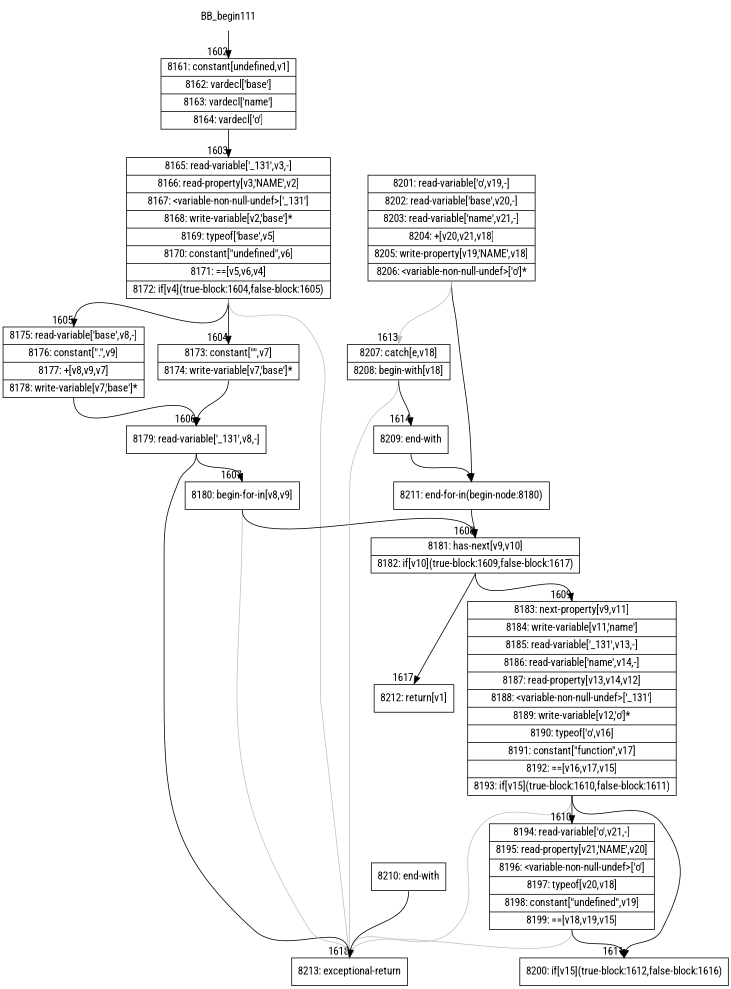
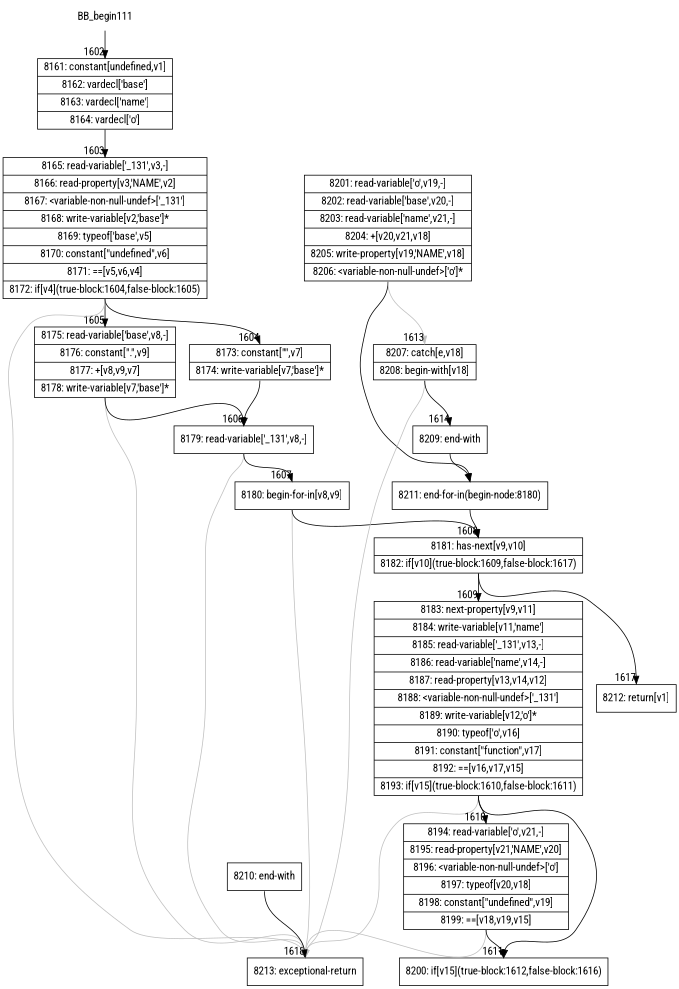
edge "8175: read-variable['base',v8,-]" -> "8213: exceptional-return": added
edge "8179: read-variable['_131',v8,-]" -> "8213: exceptional-return": color black -> gray
